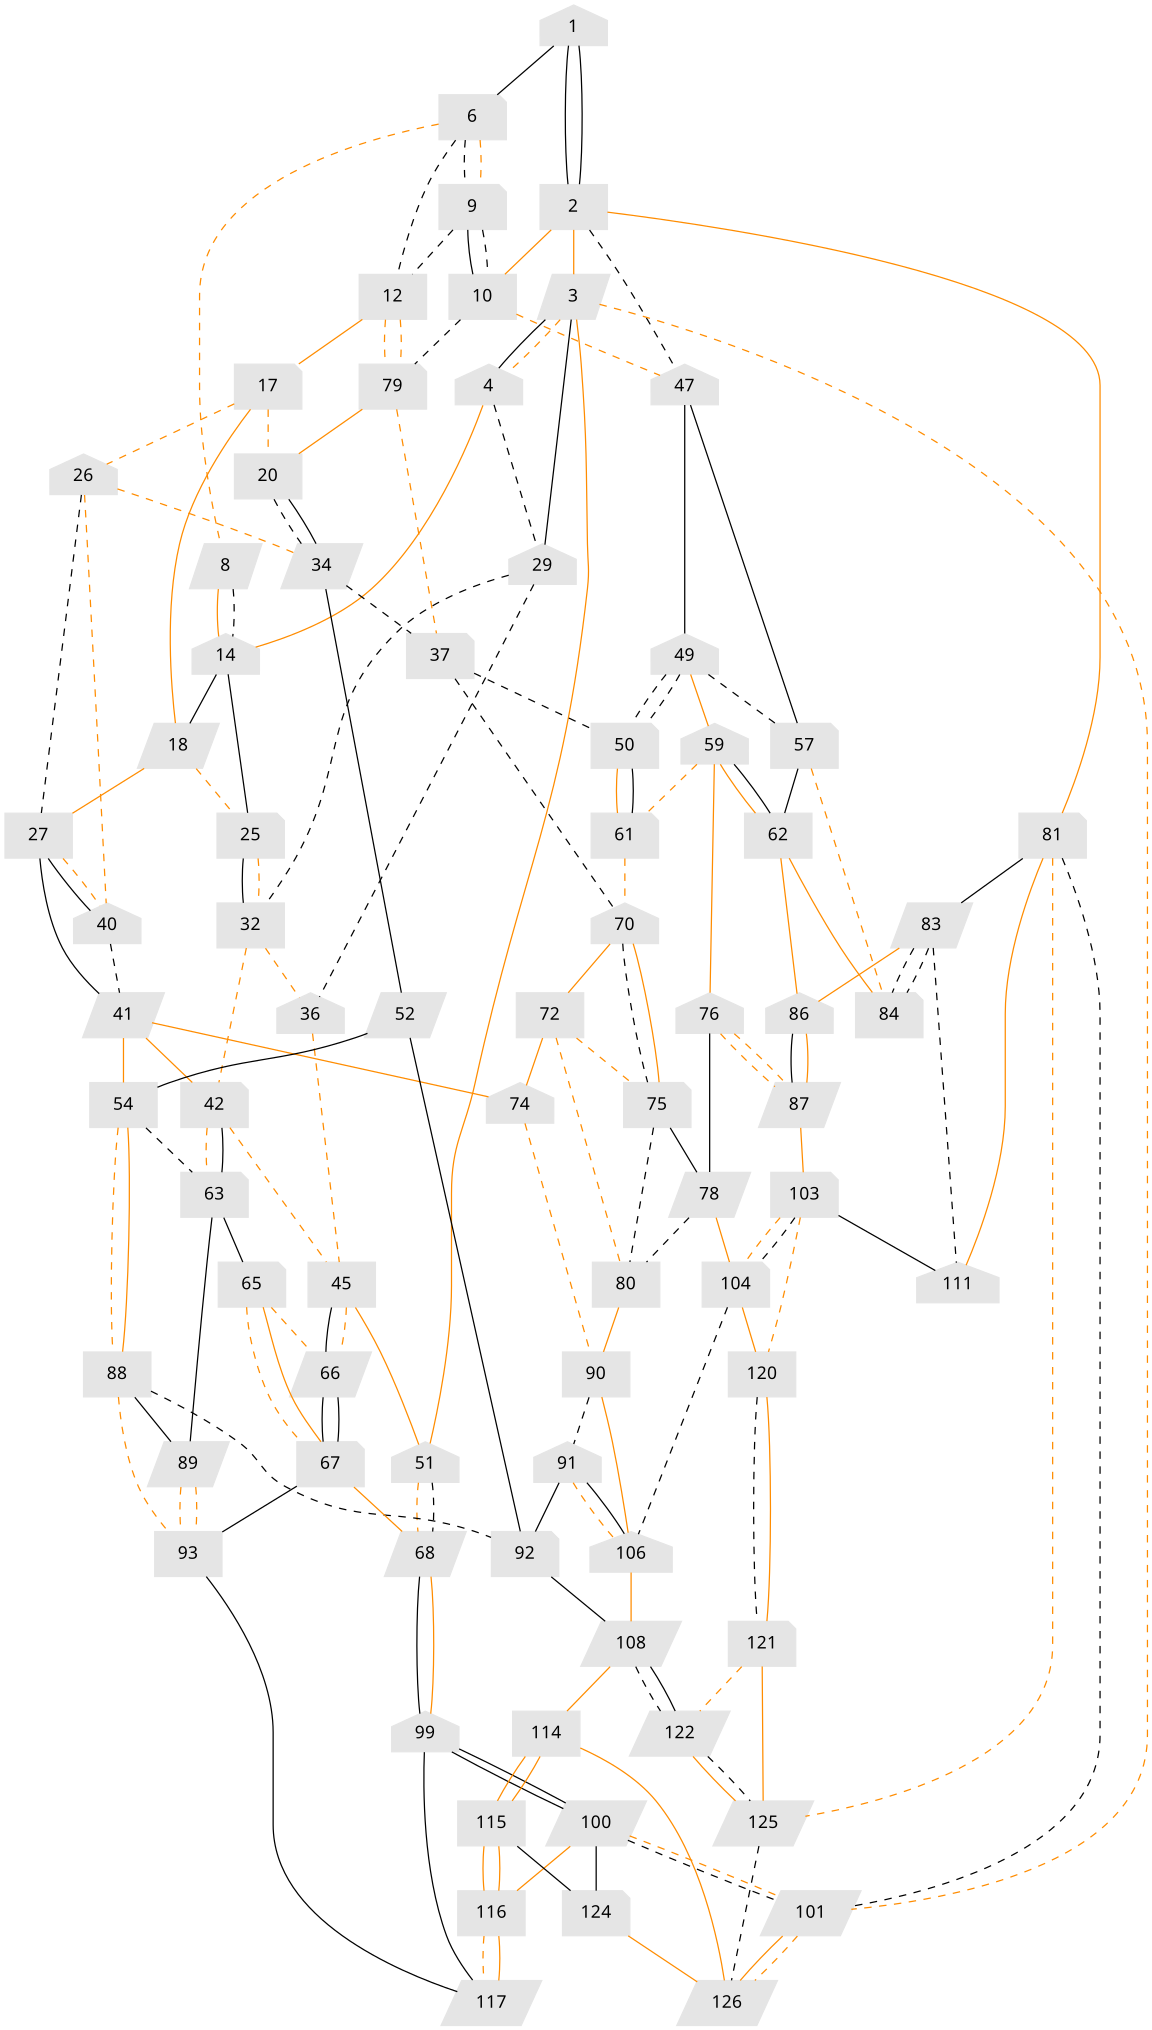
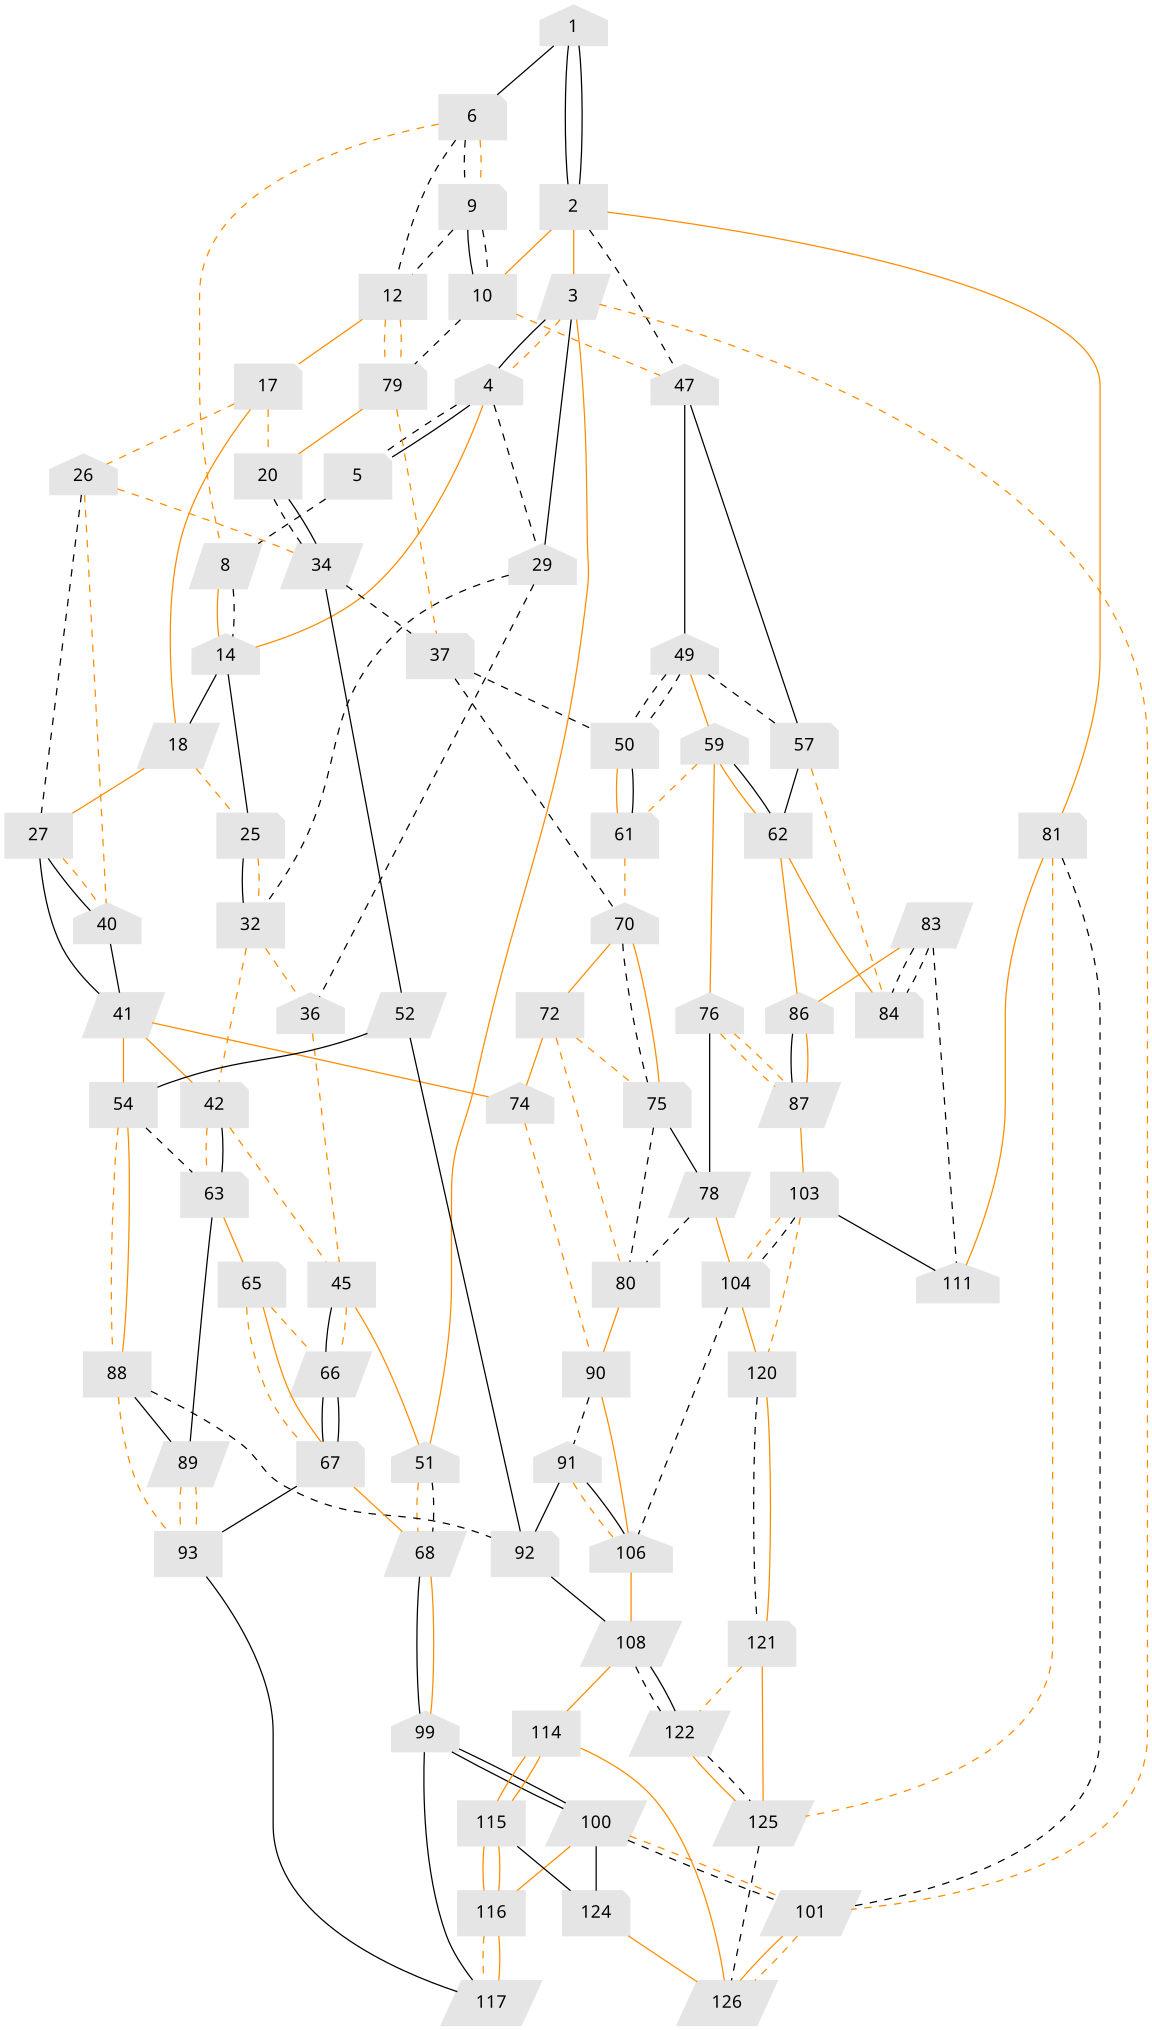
node "5": added
edge "81" -- "83": removed
edge "40" -- "41": style dashed -> solid
edge "63" -- "65": color black -> darkorange
